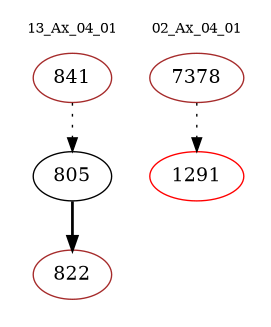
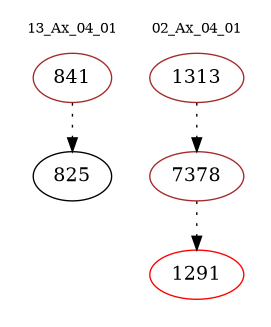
node "1313": added
node "805": label "805" -> "825"
node "822": removed
